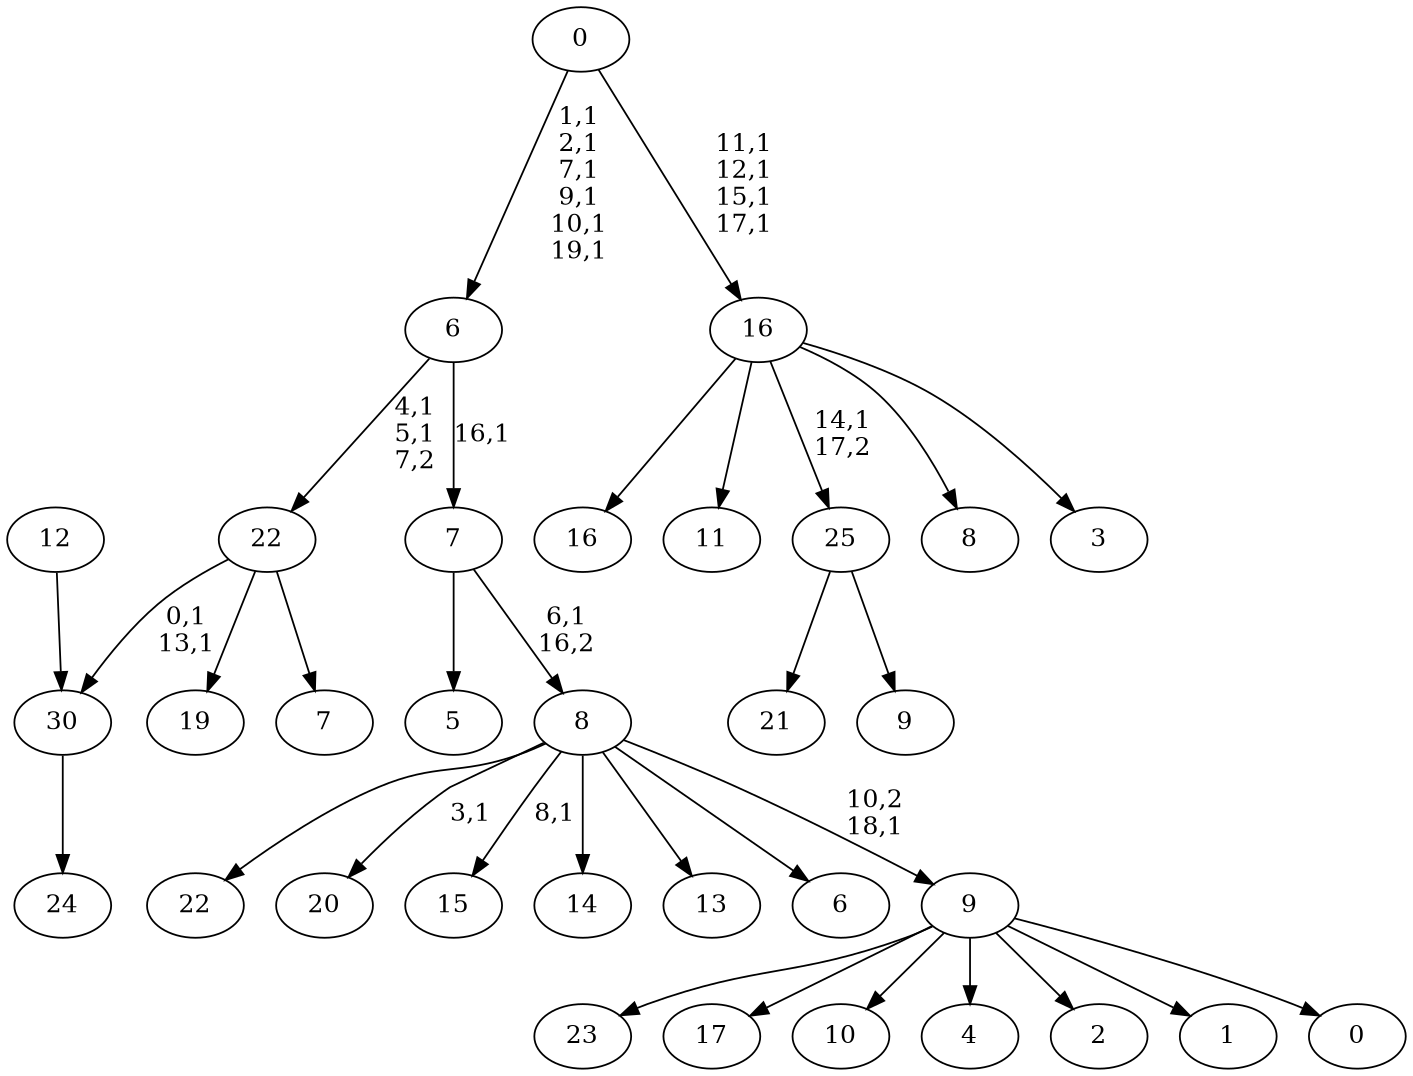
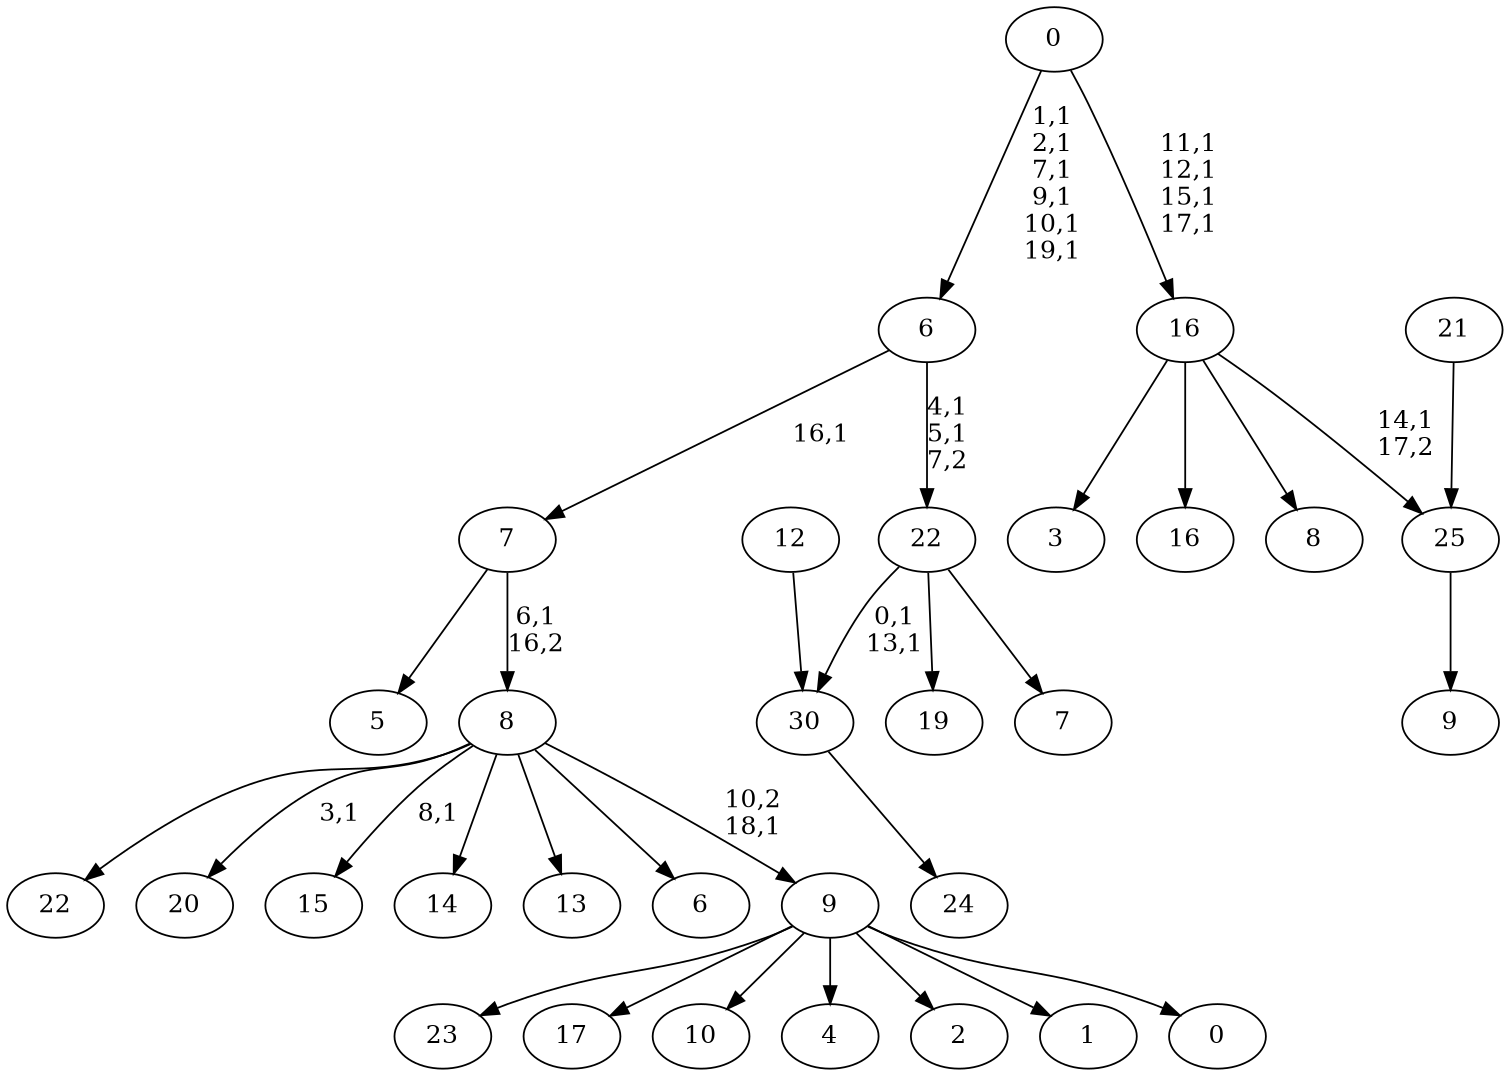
node "11": removed
edge "25" -> "21": reversed
